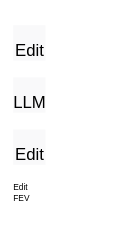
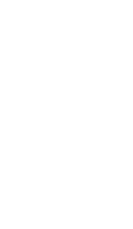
node "EditLLMEdit Edit FEV": removed
